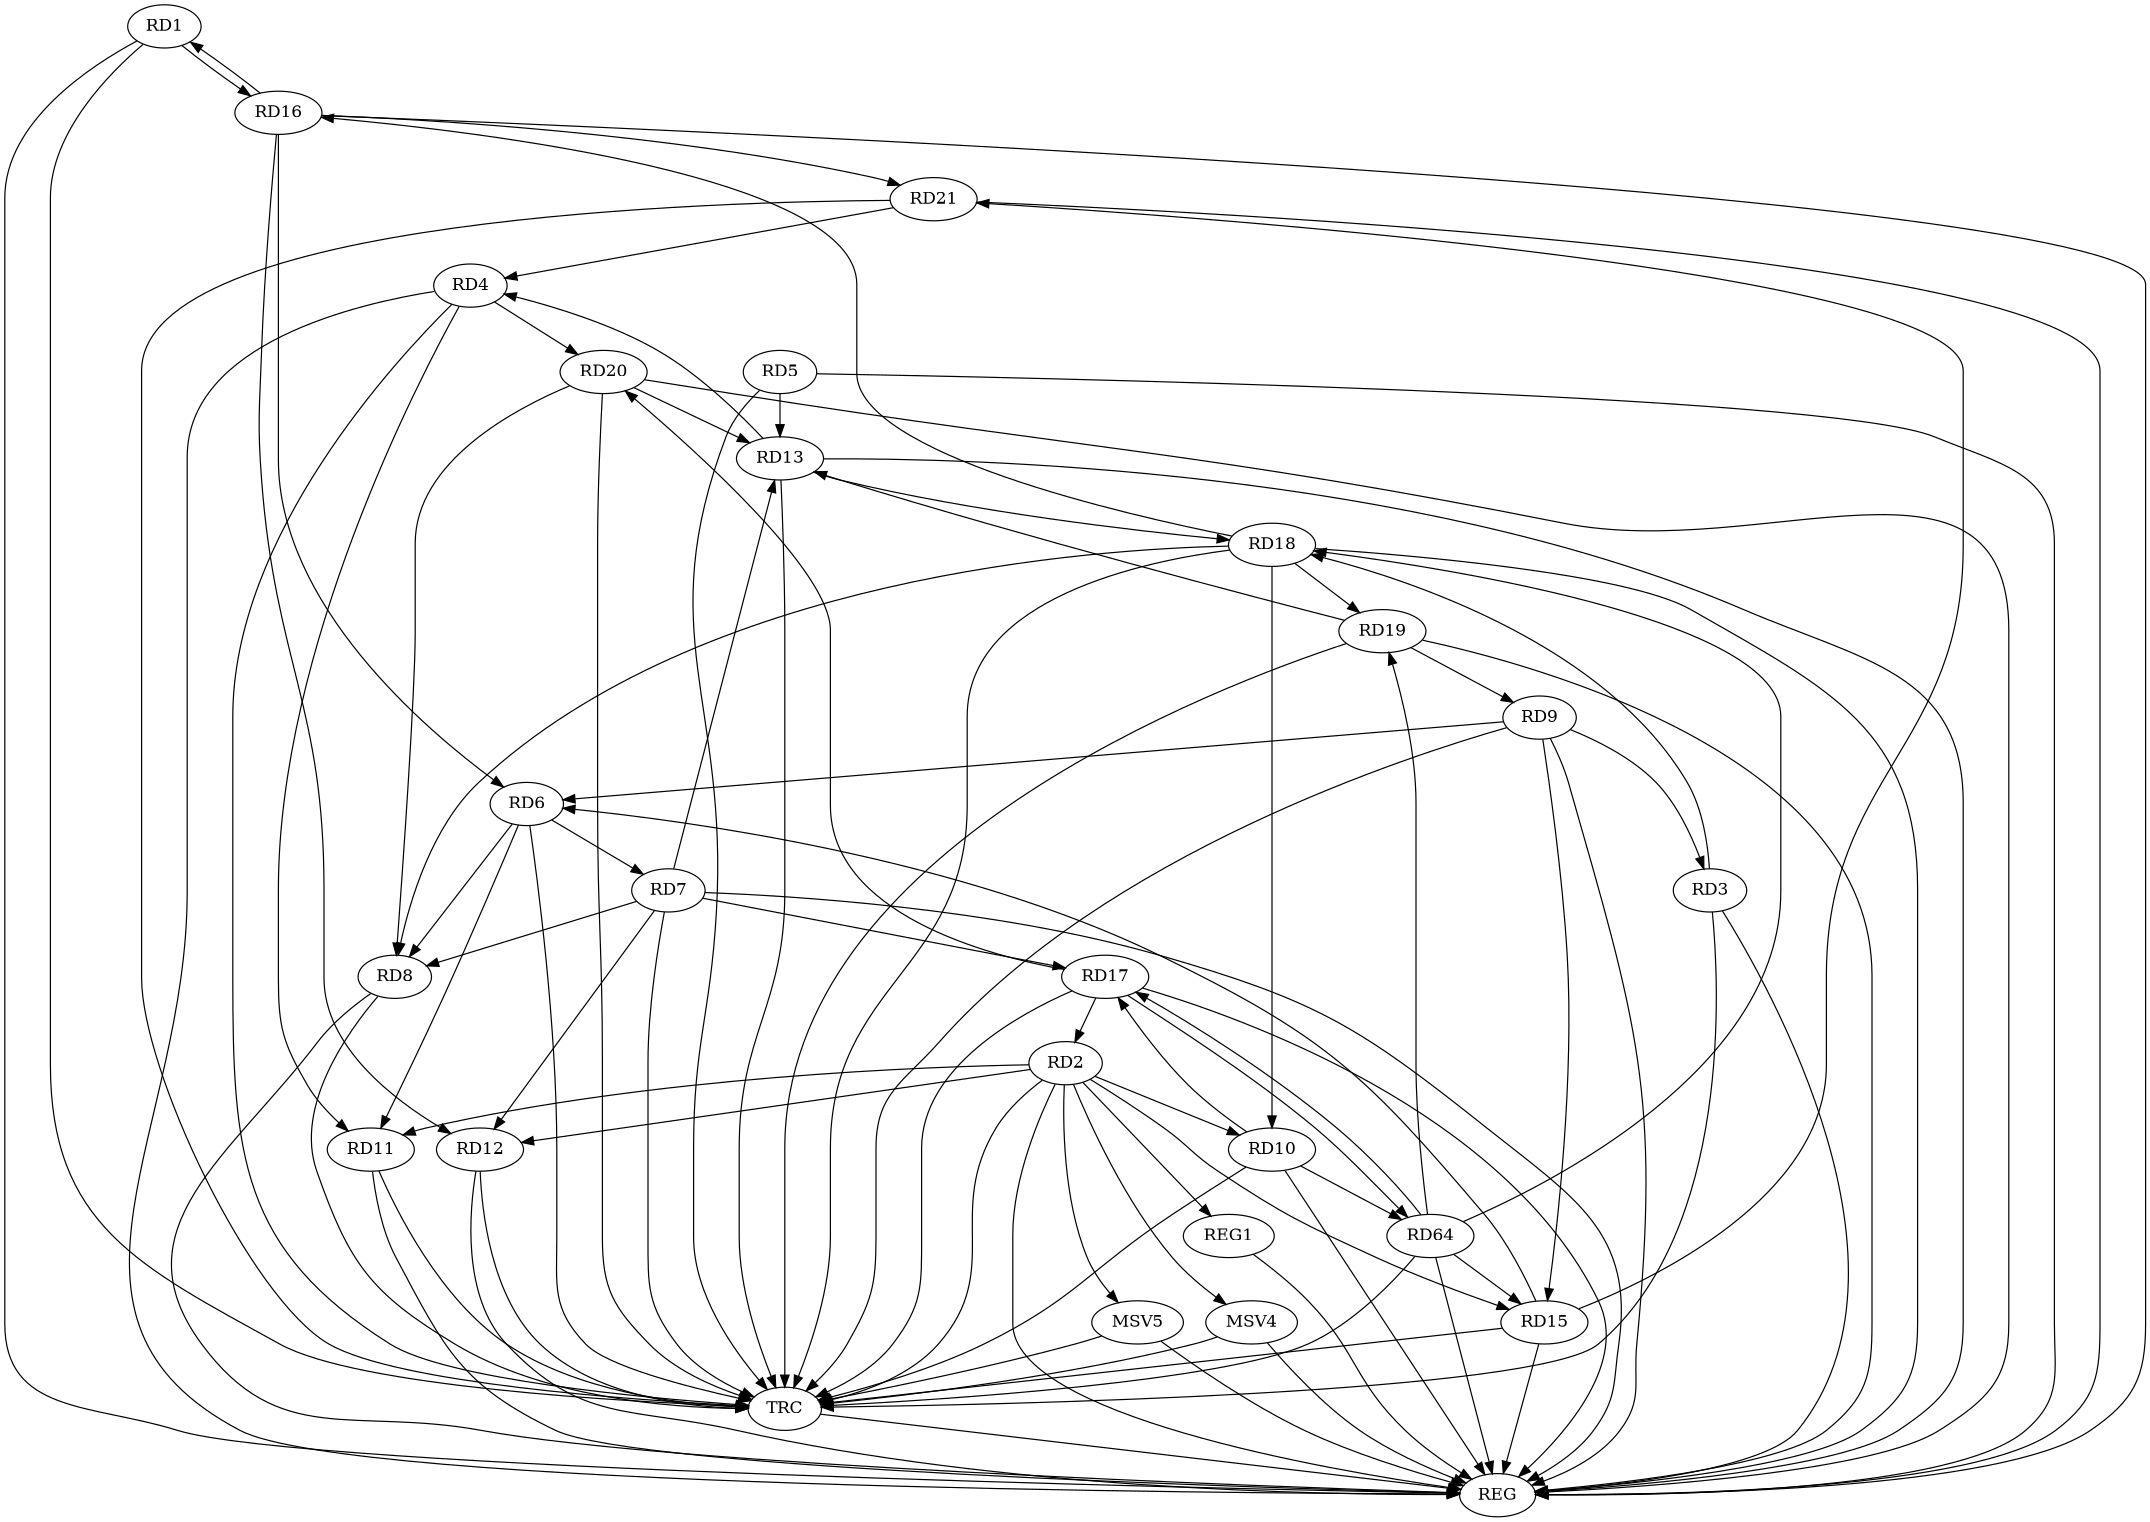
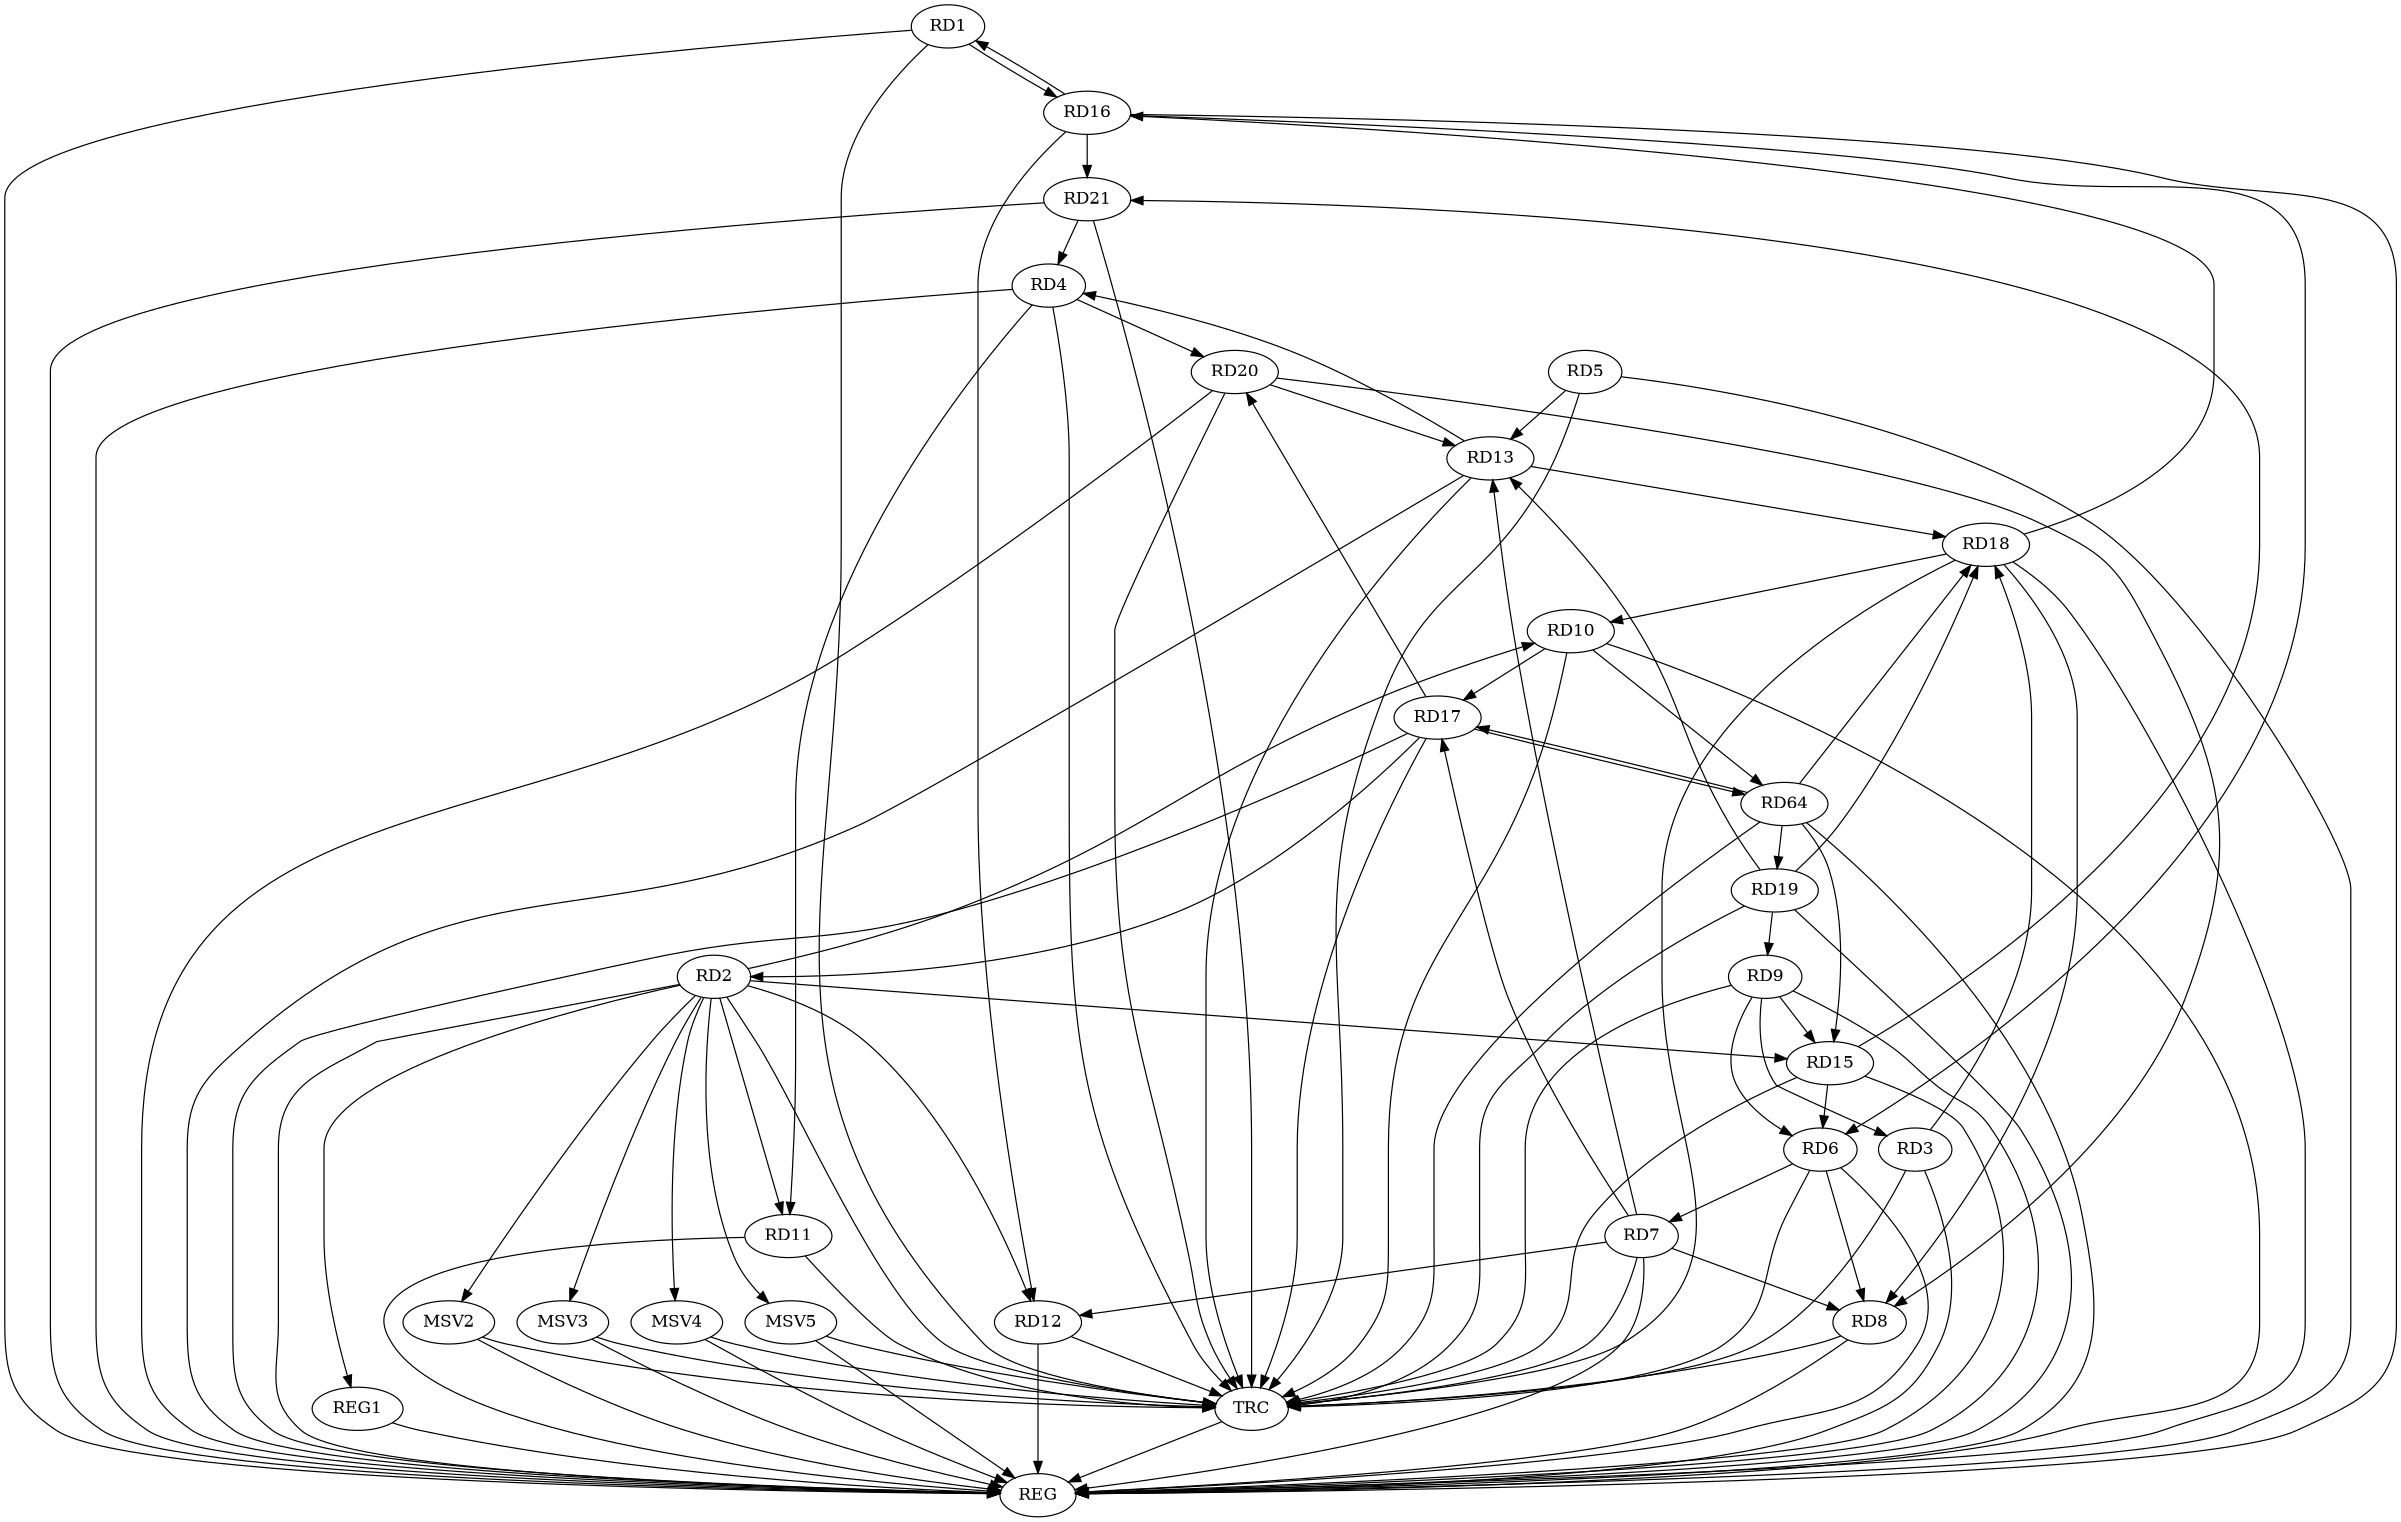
edge "RD18" -> "RD19": reversed
edge "RD6" -> "RD11": now "RD6" -> "REG"
node "MSV2": added
node "MSV3": added
